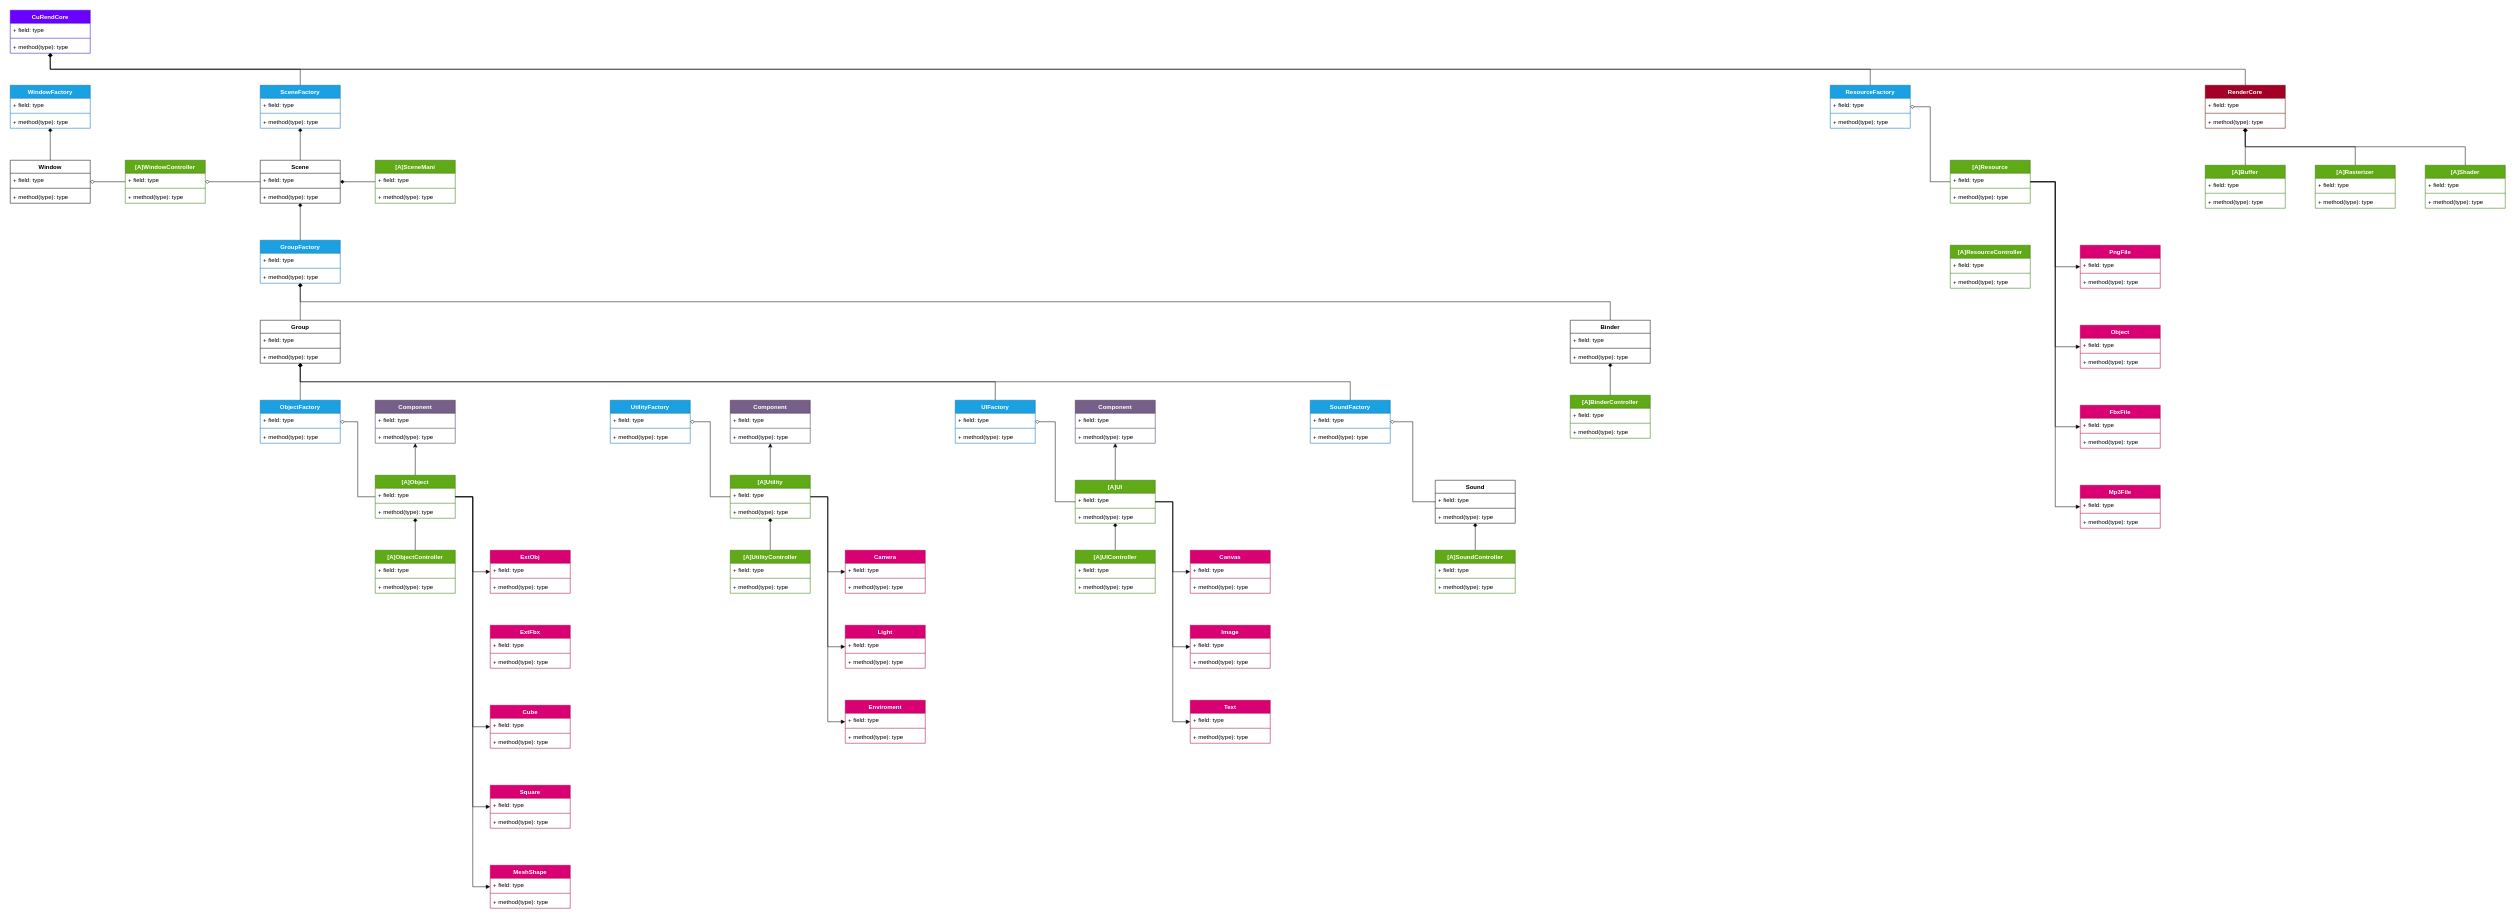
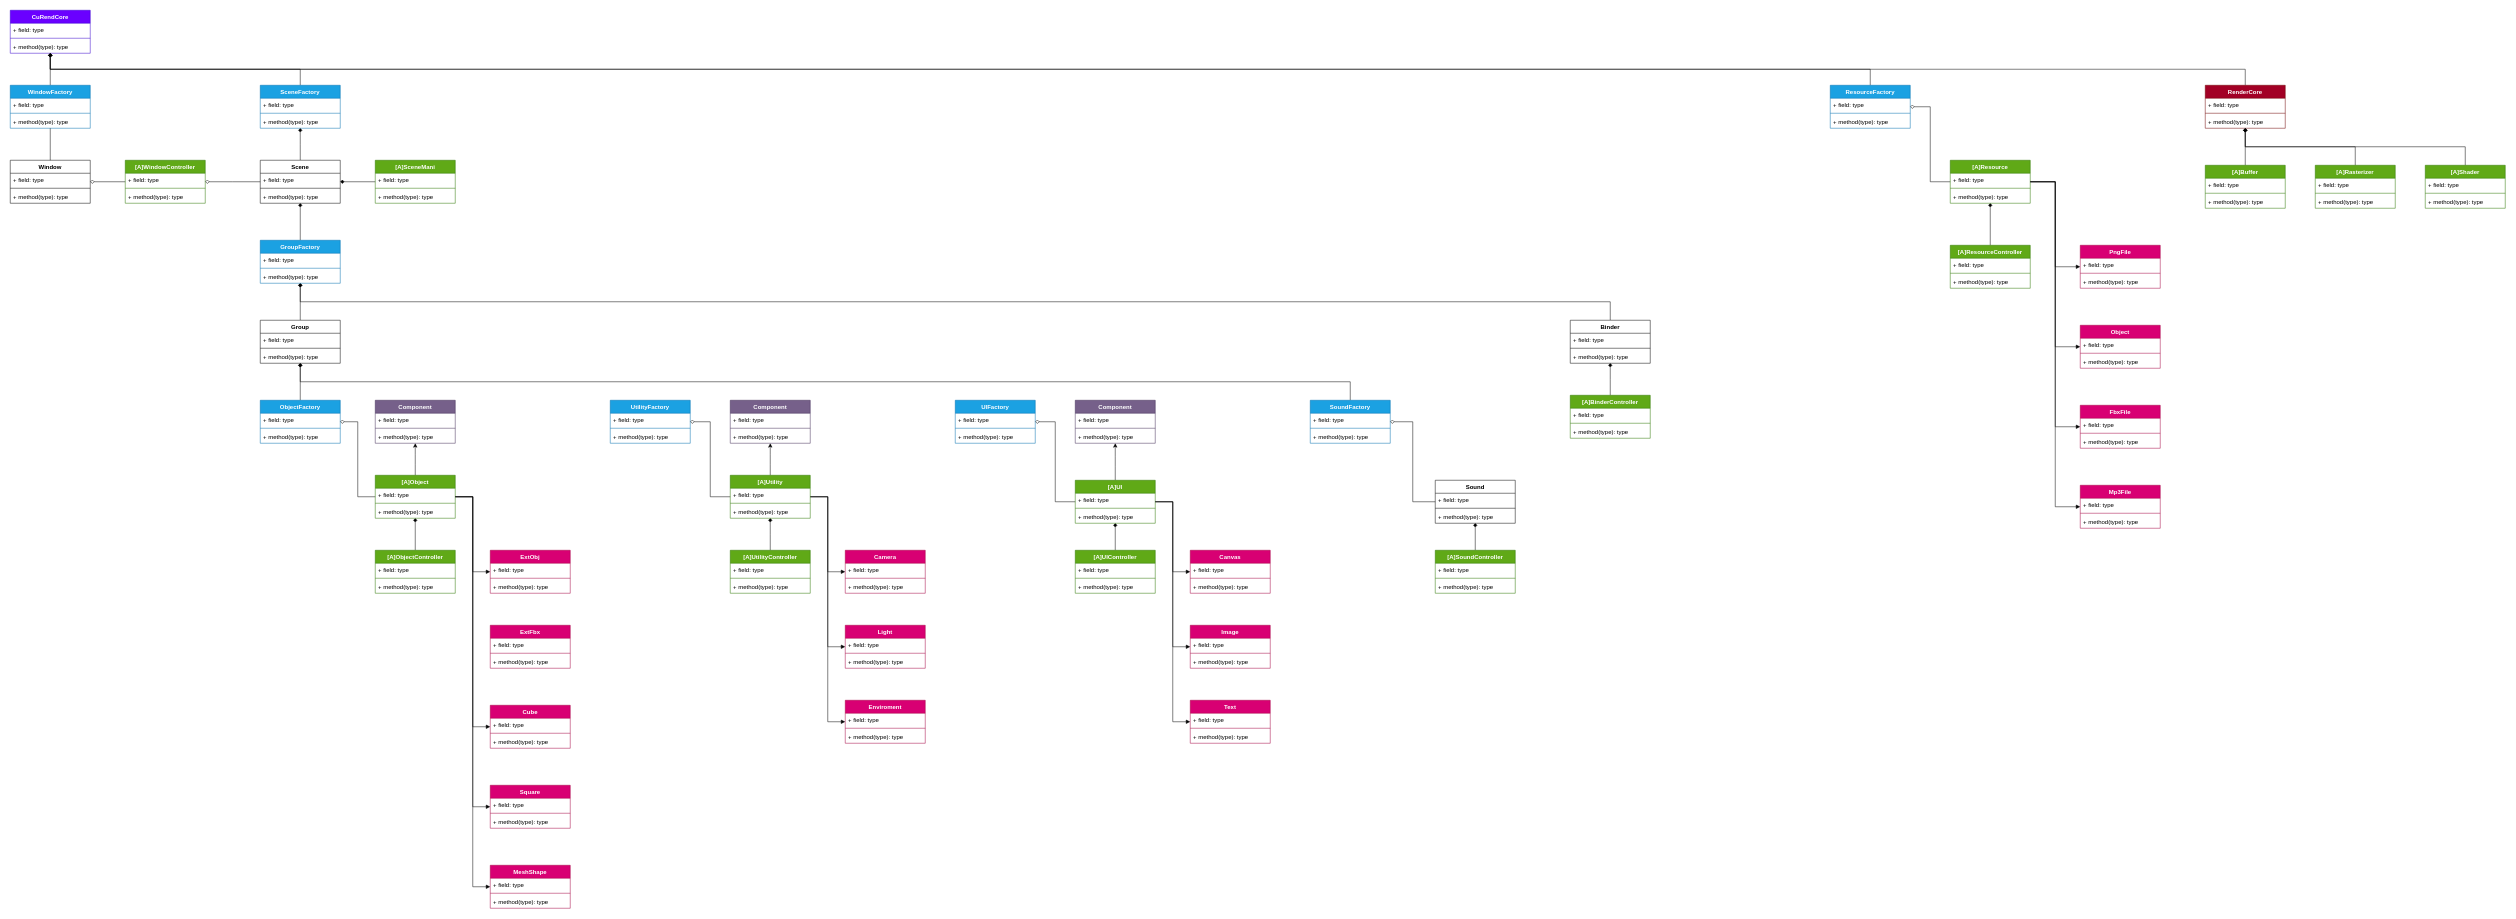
edge "WindowFactory" -> "CuRendCore": added
edge "Window" -> "WindowFactory": arrowhead diamond -> none
edge "[A]ResourceController" -> "[A]Resource": added
edge "UIFactory" -> "Group": removed
